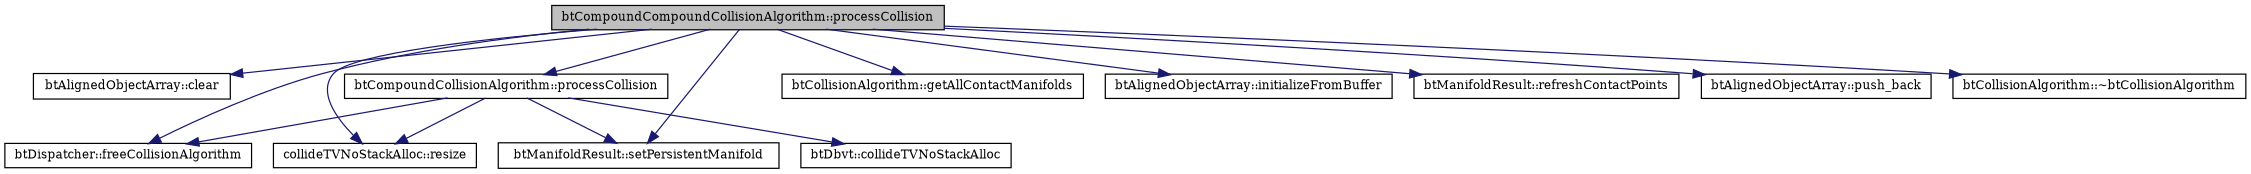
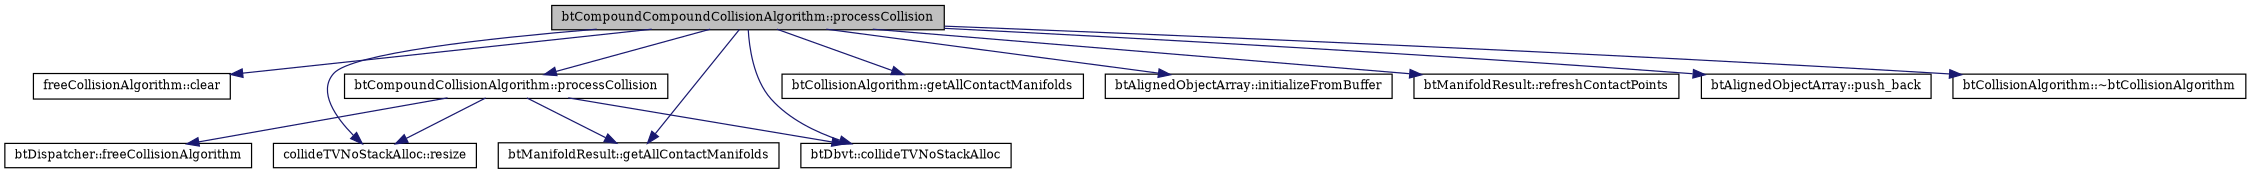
edge "btCompoundCompoundCollisionAlgorithm::processCollision" -> "btDispatcher::freeCollisionAlgorithm": now "btCompoundCompoundCollisionAlgorithm::processCollision" -> "btDbvt::collideTVNoStackAlloc"
node "btAlignedObjectArray::clear": label "btAlignedObjectArray::clear" -> "freeCollisionAlgorithm::clear"
node "btManifoldResult::setPersistentManifold": label "btManifoldResult::setPersistentManifold" -> "btManifoldResult::getAllContactManifolds"
